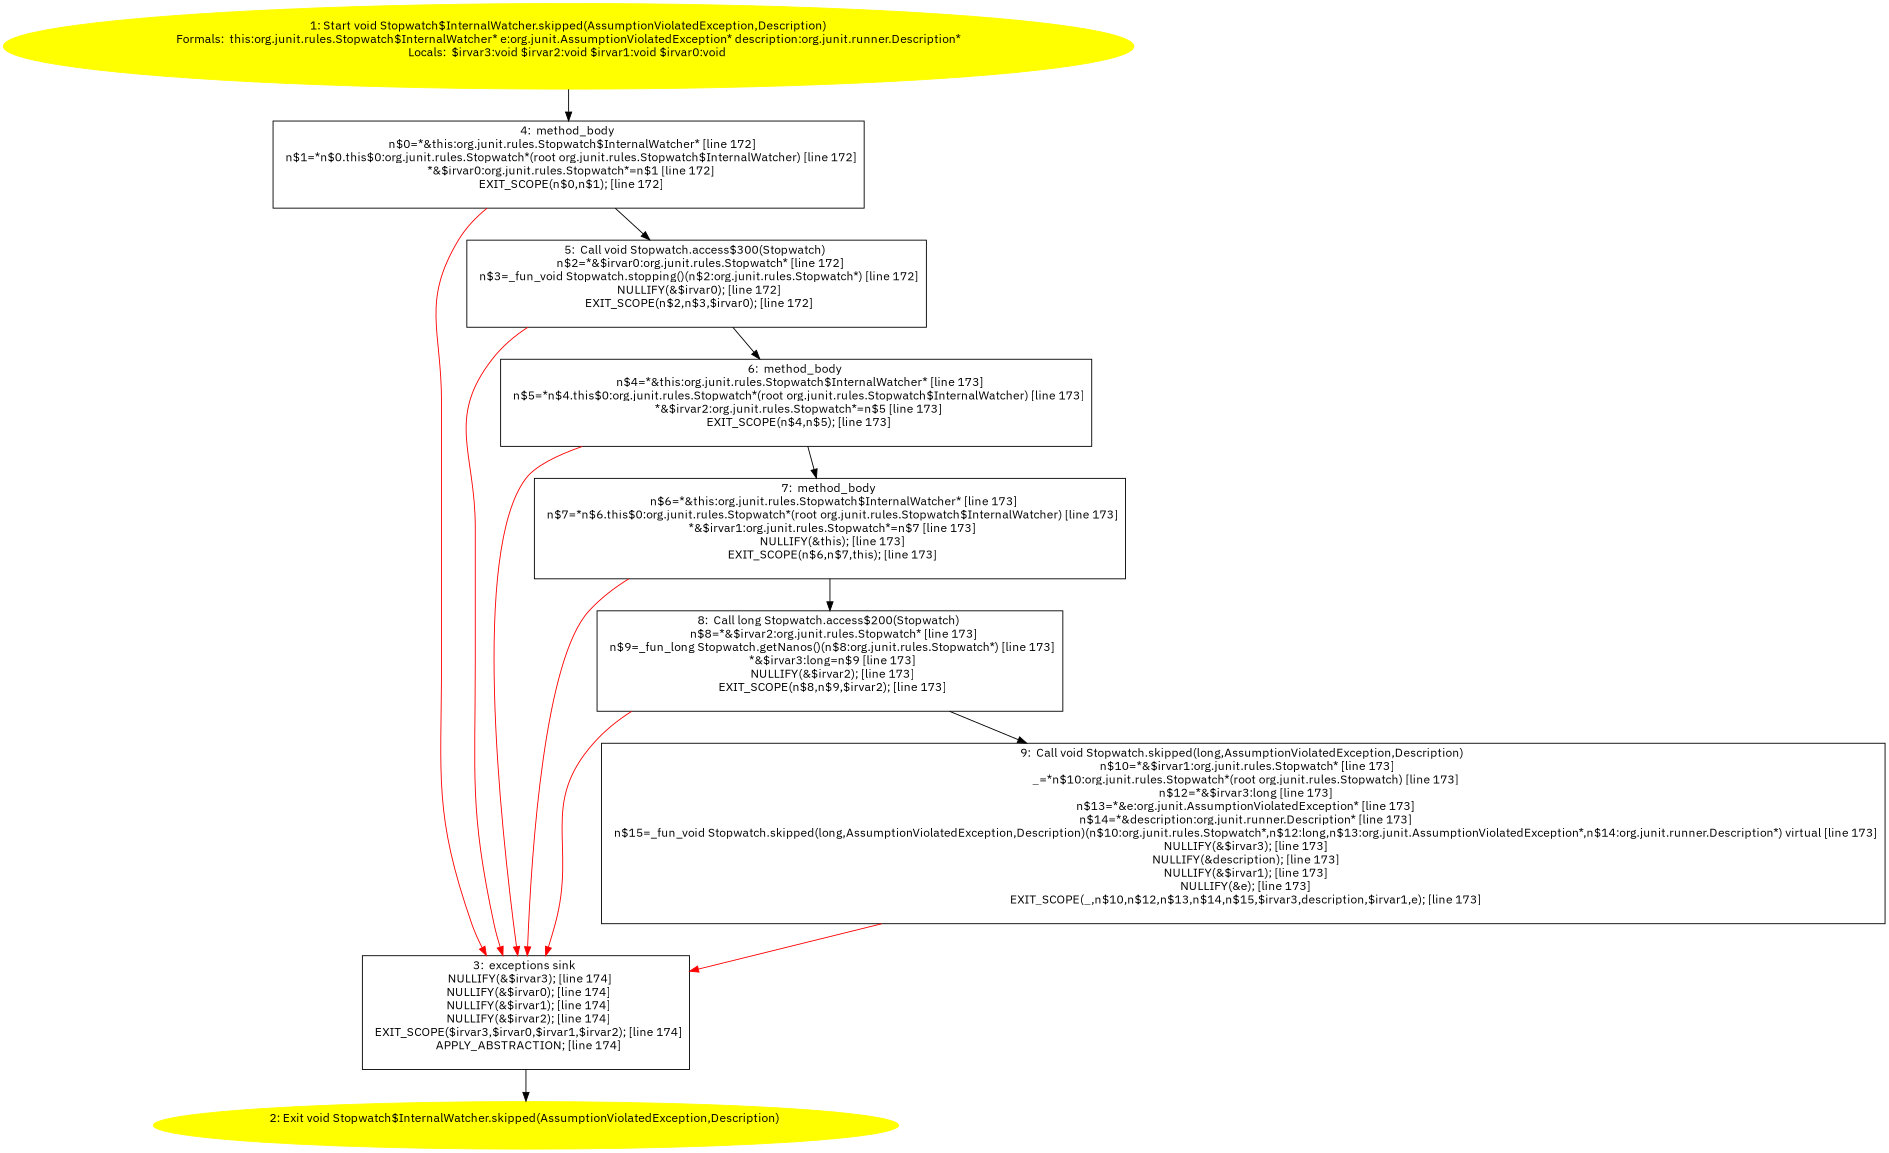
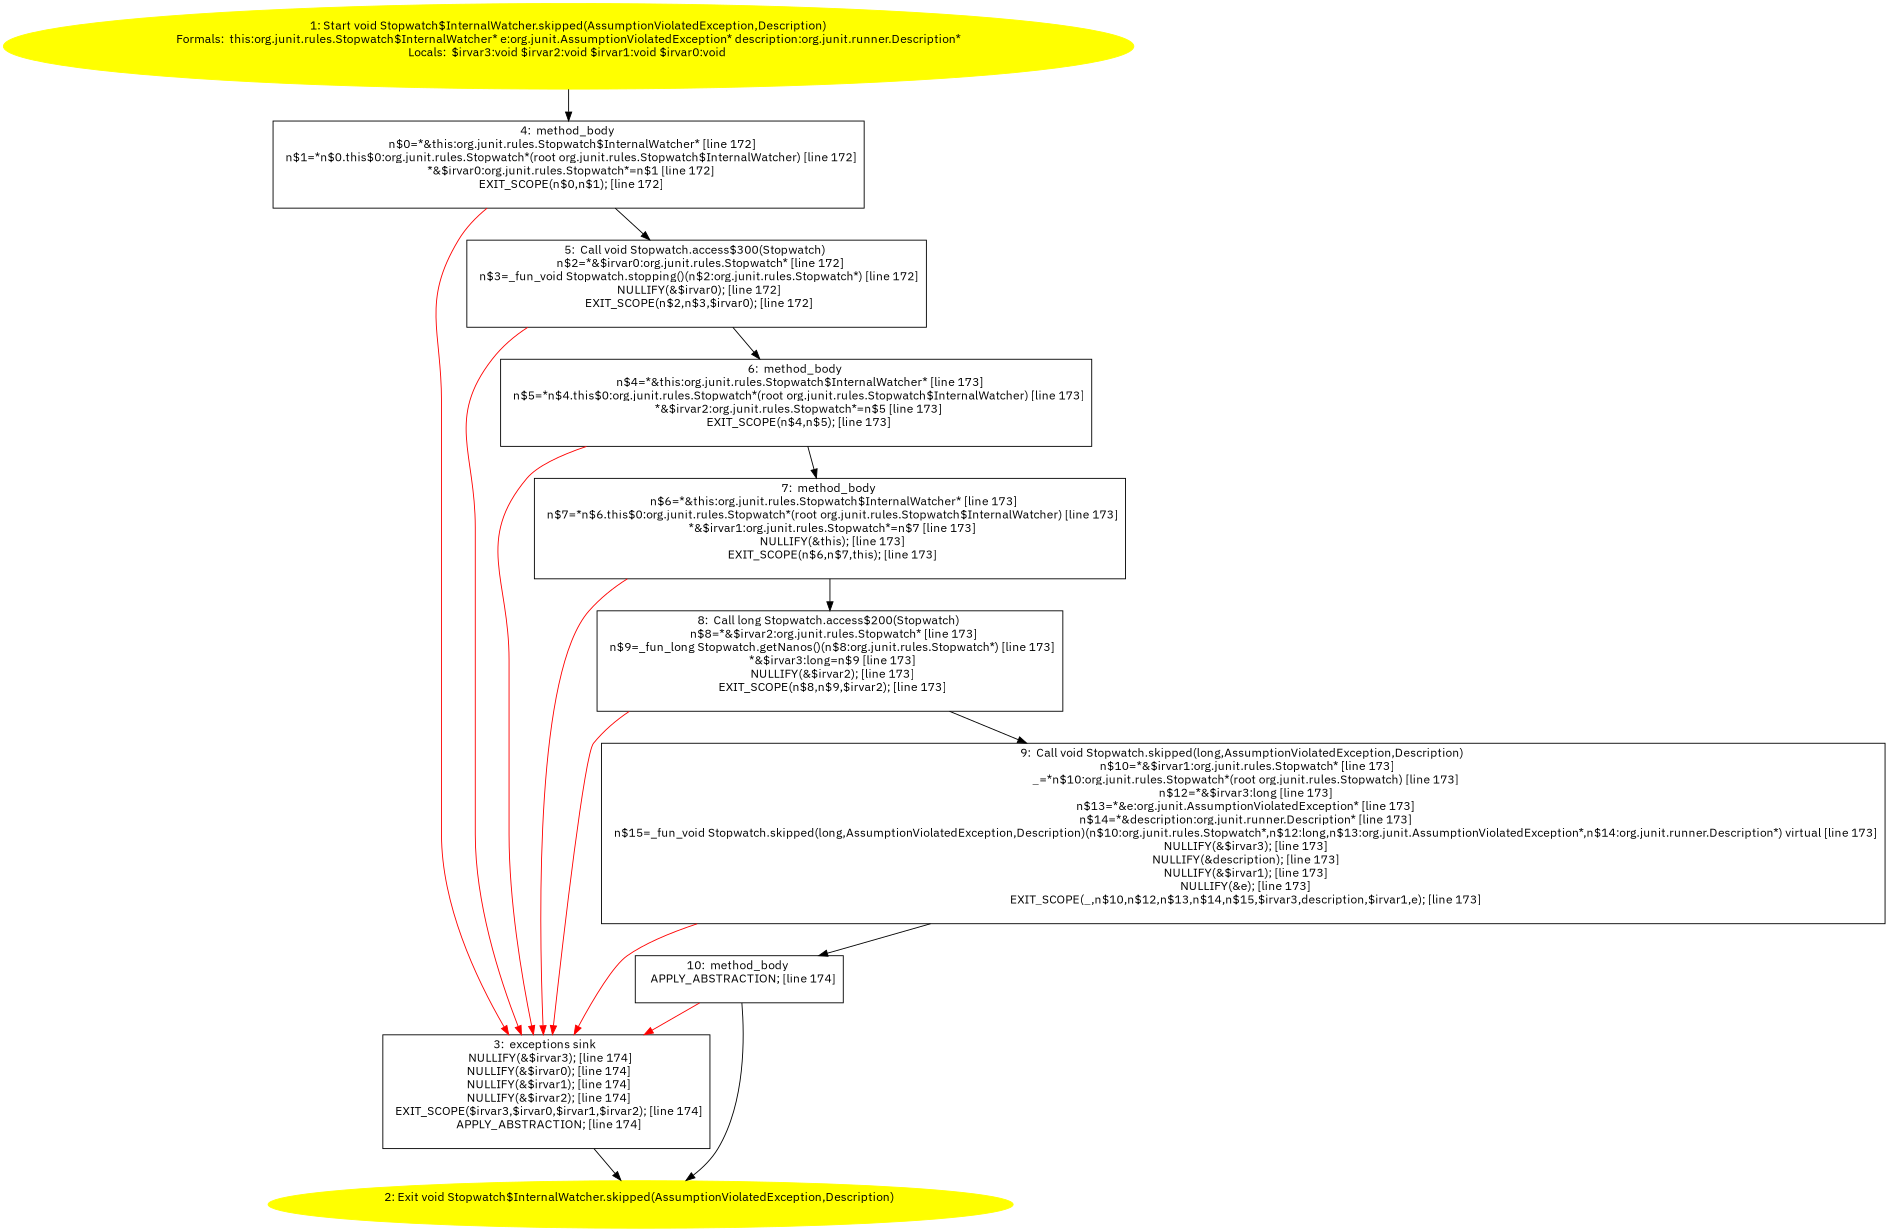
node "10:  method_body APPLY_ABSTRACTION; [line 174]": added
